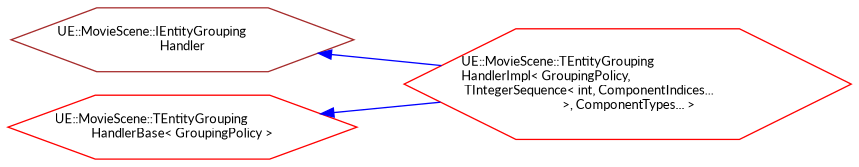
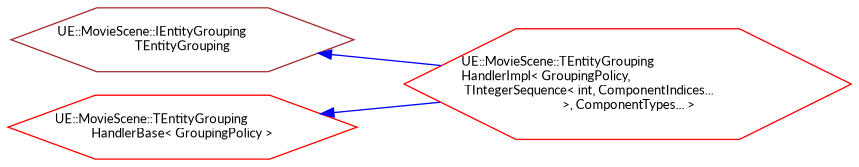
node "UE::MovieScene::IEntityGrouping Handler": label "UE::MovieScene::IEntityGrouping Handler" -> "UE::MovieScene::IEntityGrouping TEntityGrouping"
